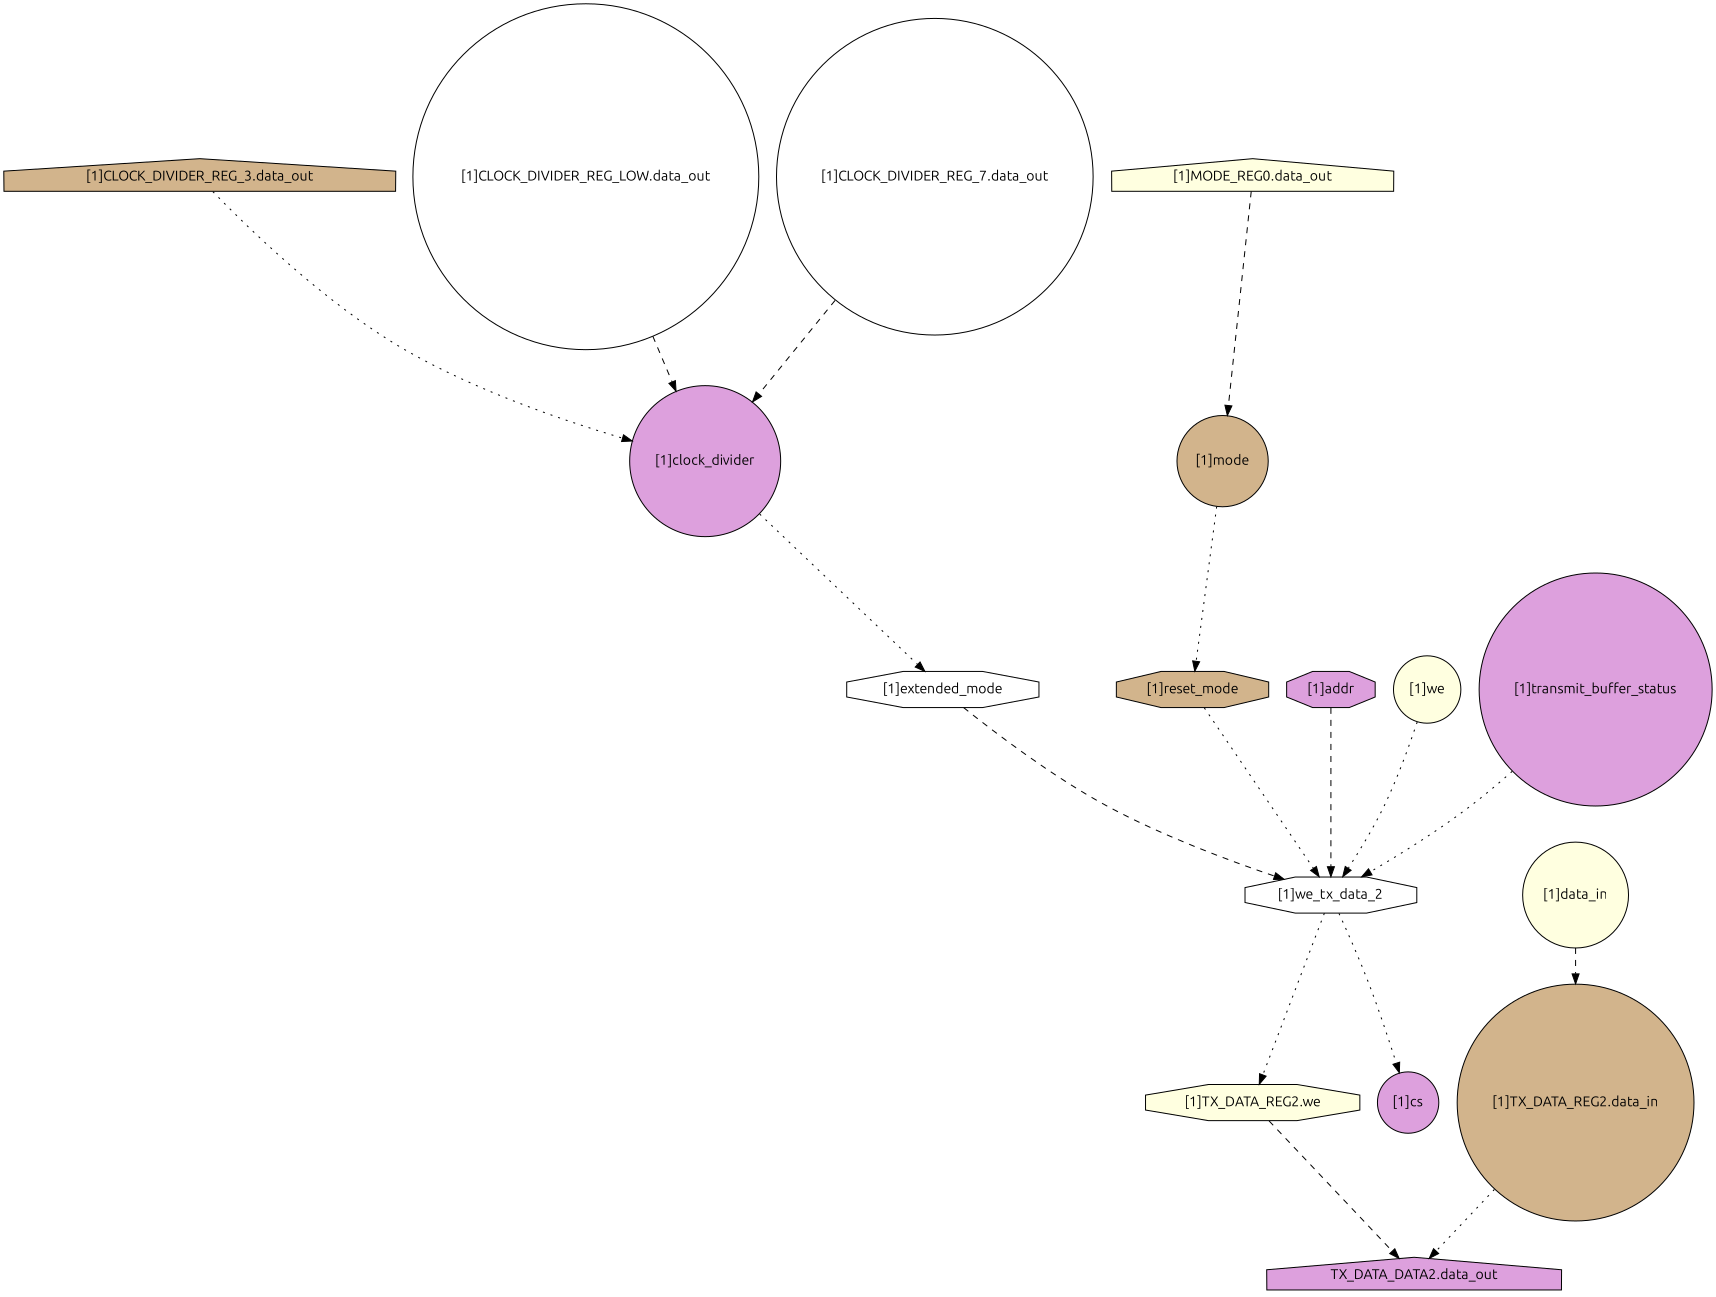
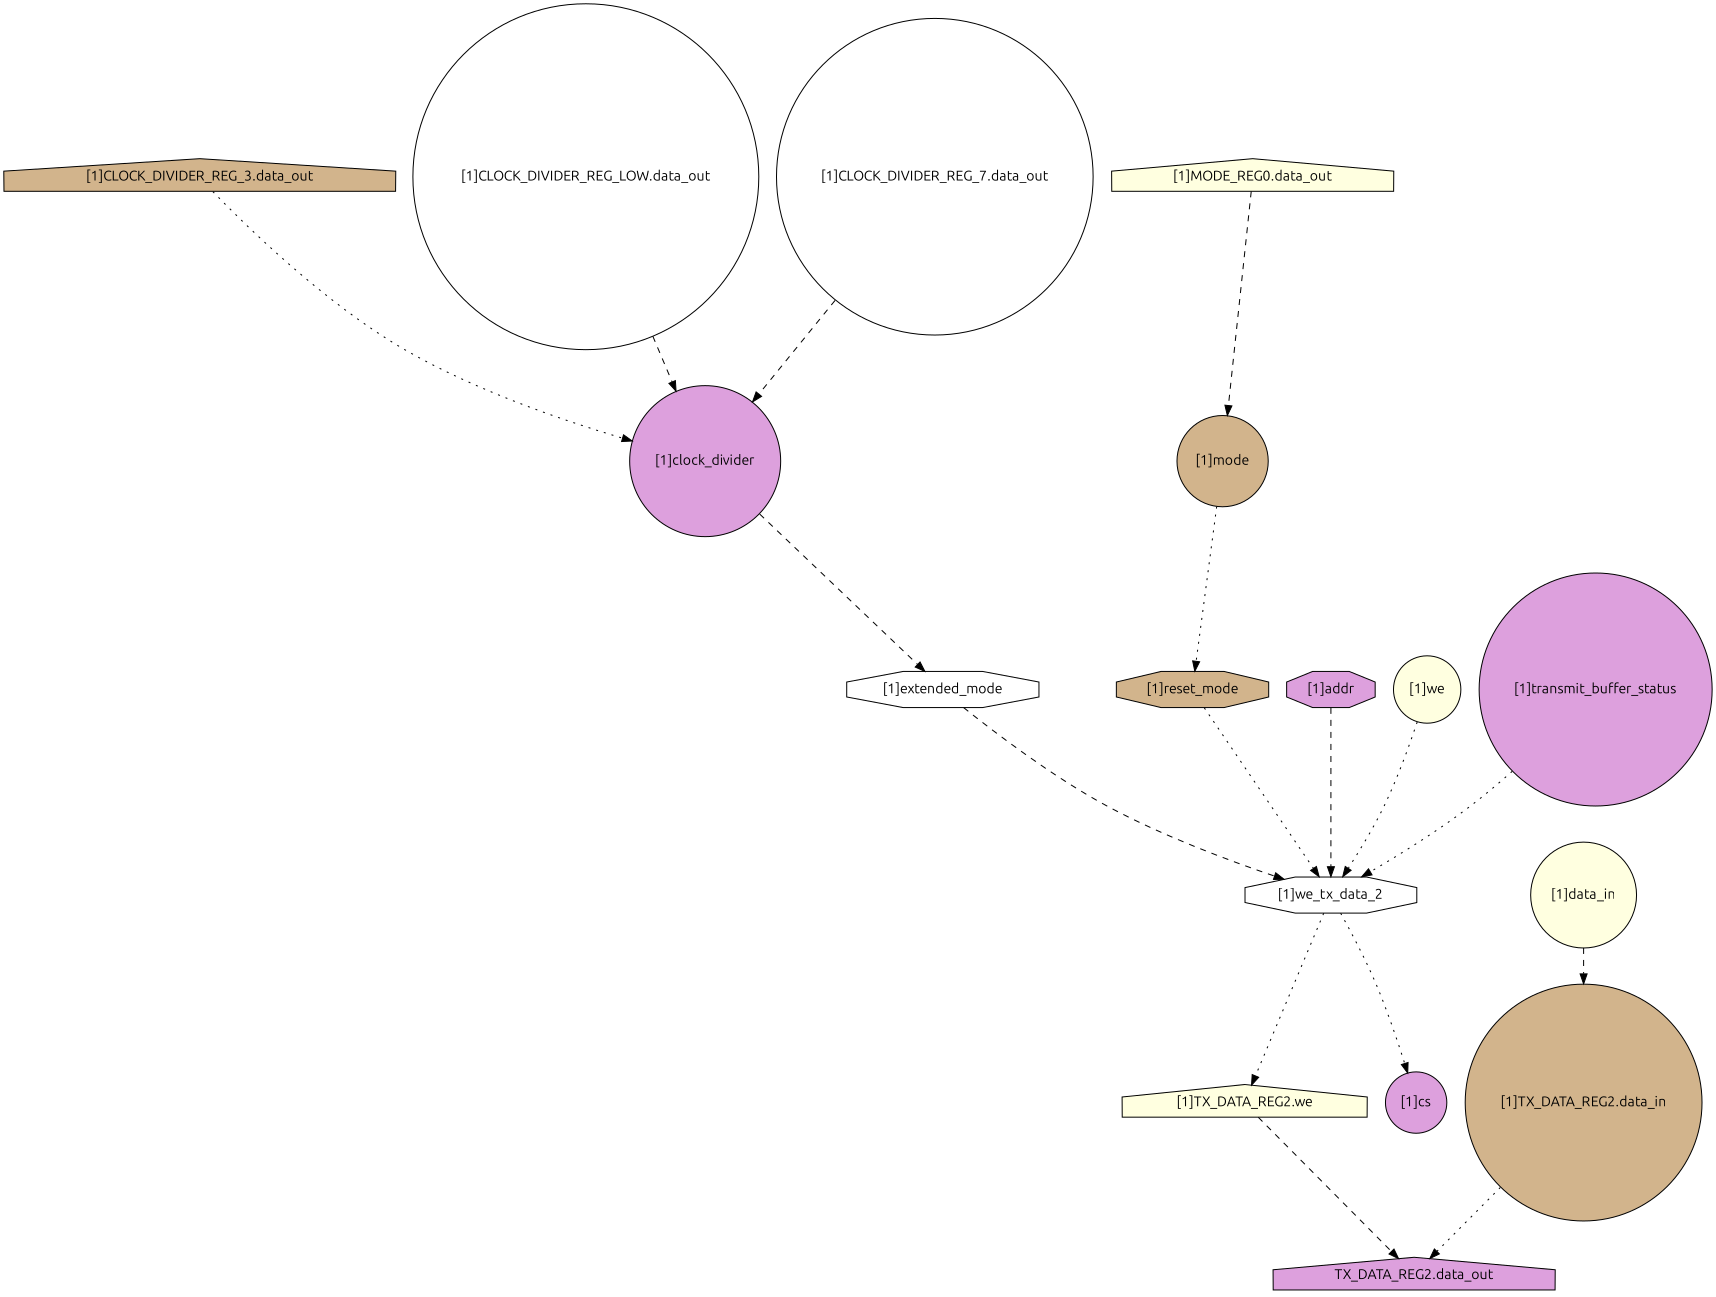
edge "[1]clock_divider" -> "[1]extended_mode": style dotted -> dashed
node "[1]TX_DATA_REG2.we": shape octagon -> house
node "TX_DATA_DATA2.data_out": label "TX_DATA_DATA2.data_out" -> "TX_DATA_REG2.data_out"
